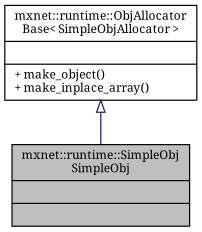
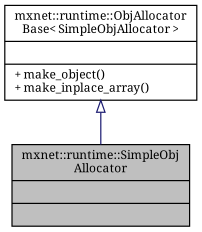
node "mxnet::runtime::SimpleObj": text "SimpleObj" -> "Allocator"
